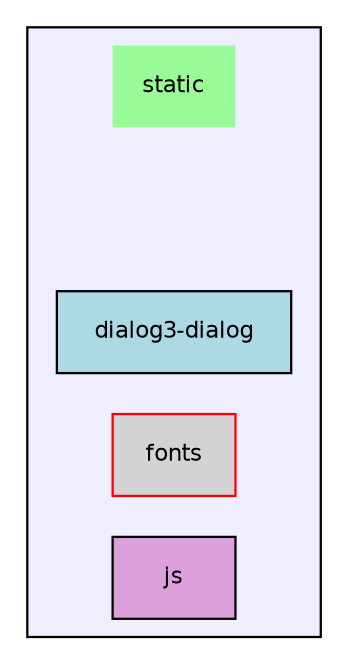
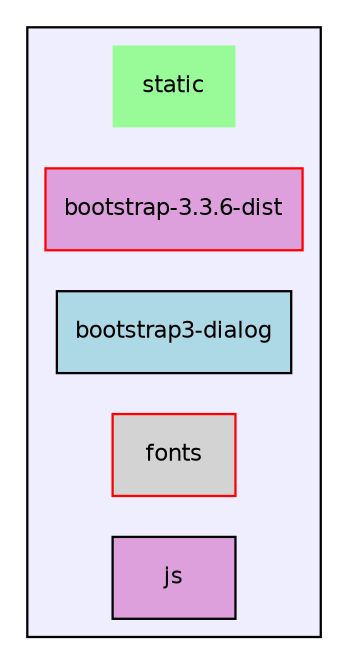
node "bootstrap-3.3.6-dist": added
node "dialog3-dialog": label "dialog3-dialog" -> "bootstrap3-dialog"
